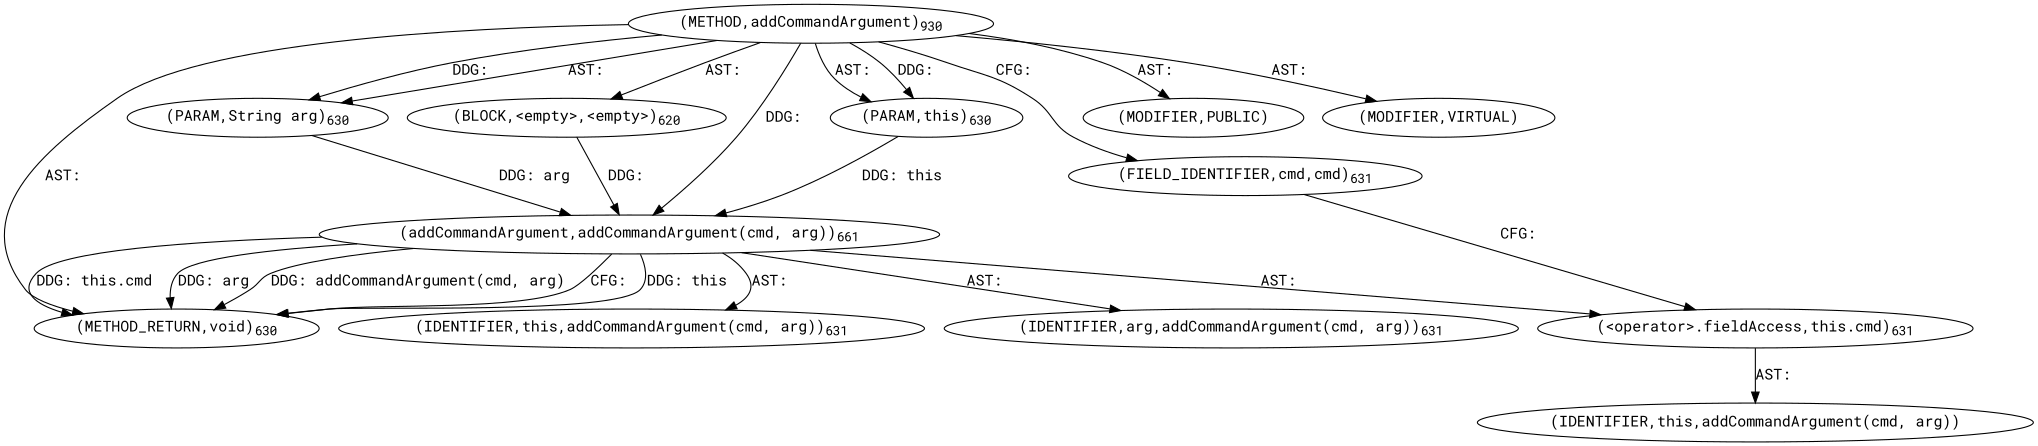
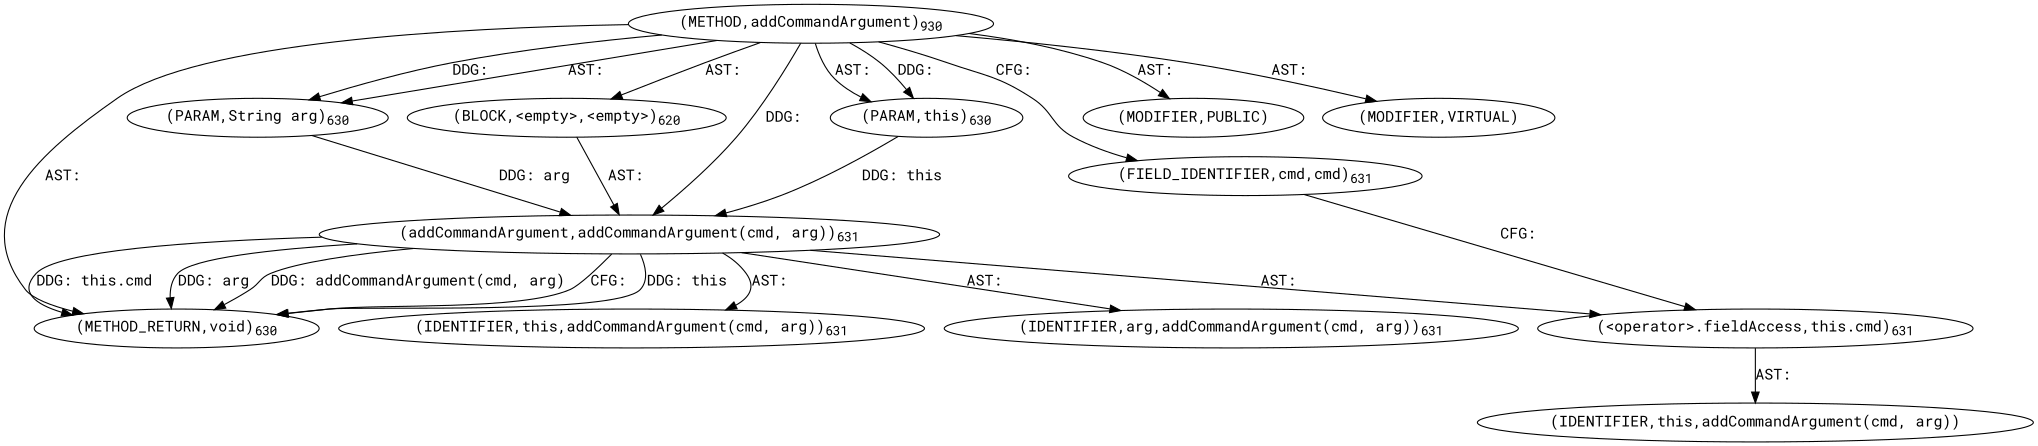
edge "(BLOCK,<empty>,<empty>)" -> "(addCommandArgument,addCommandArgument(cmd, arg))": label "DDG: " -> "AST: "
node "(addCommandArgument,addCommandArgument(cmd, arg))": text "661" -> "631"
